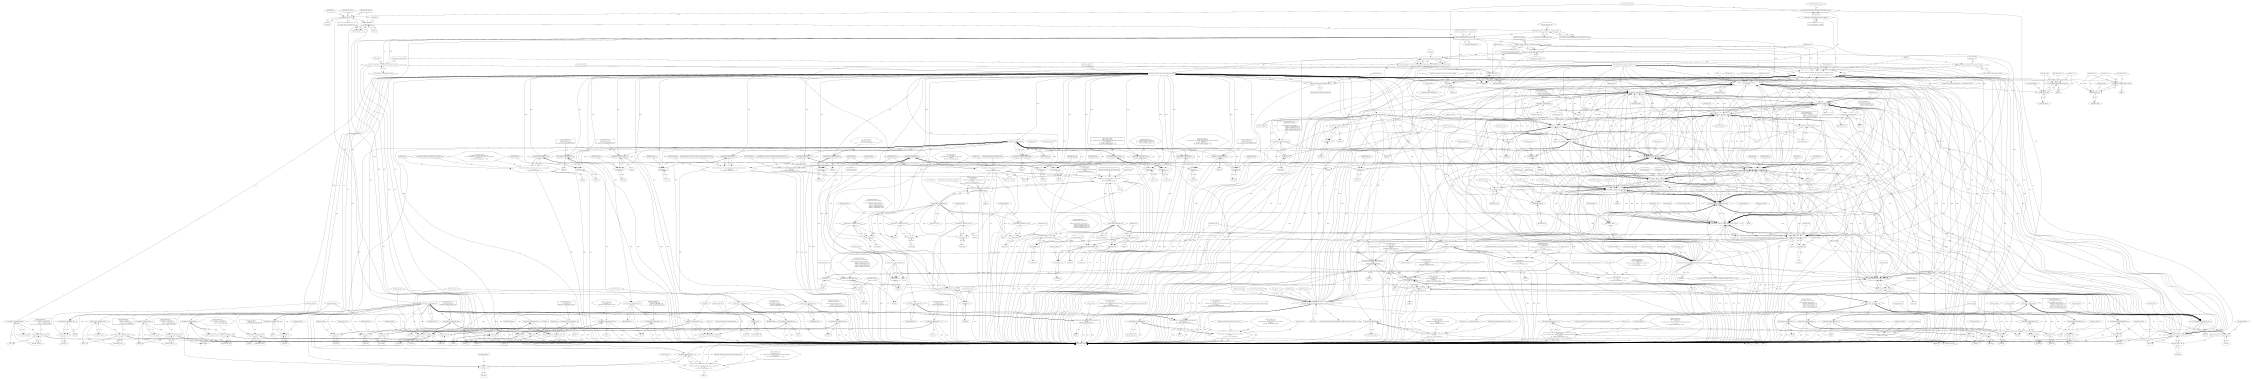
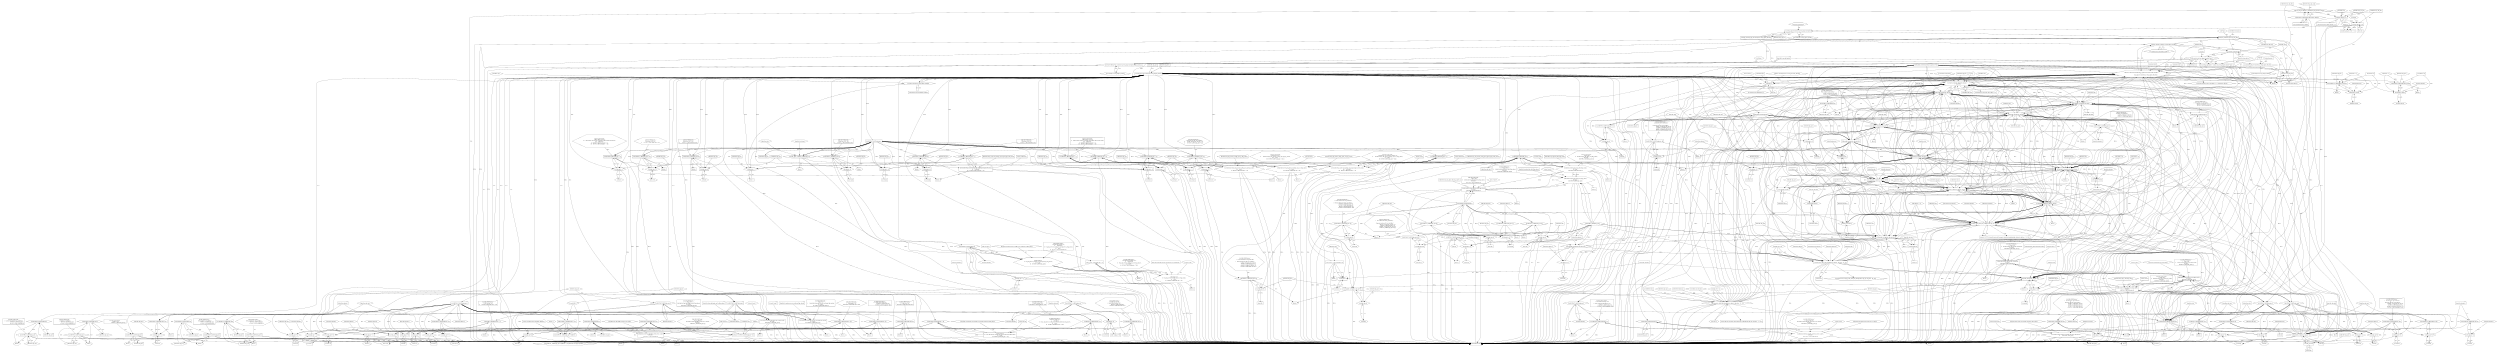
edge "(Return,return;)" -> "(ControlStructure,while(tlen>0))": now "(Return,return;)" -> "(Call,tlen>0)"
node "(ControlStructure,if (ndo->ndo_vflag <= 1))": added
edge "(MethodReturn,RET)" -> "(Call,EXTRACT_8BITS(obj_tptr + 2))": reversed
